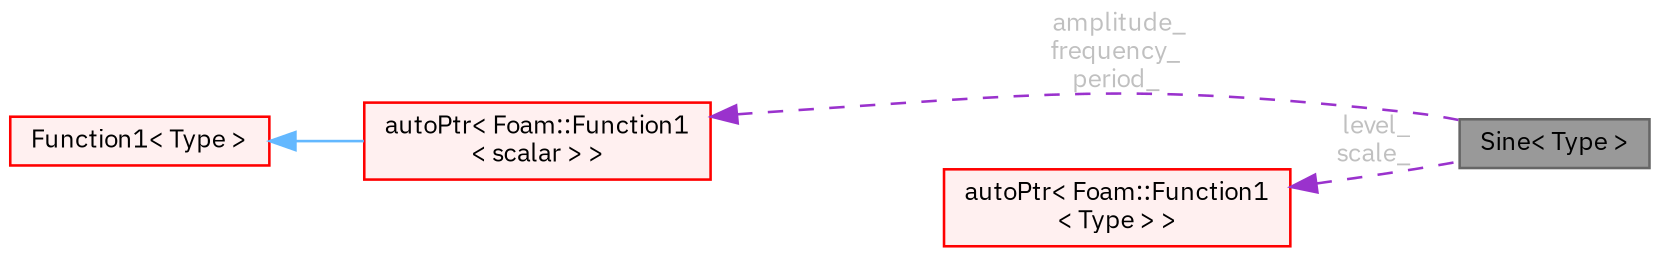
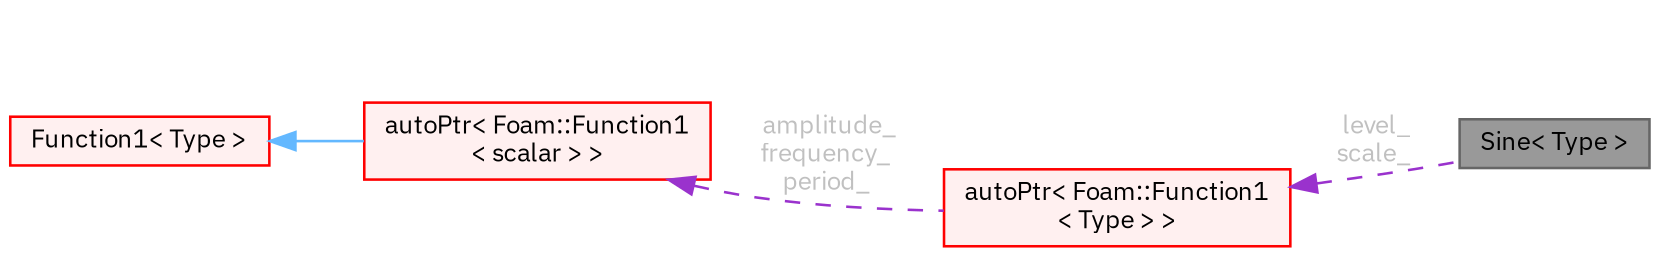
edge "Sine< Type >" -> "autoPtr< Foam::Function1 < scalar > >": now "autoPtr< Foam::Function1 < Type > >" -> "autoPtr< Foam::Function1 < scalar > >"
